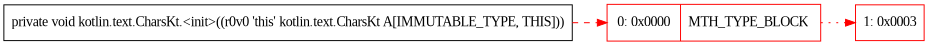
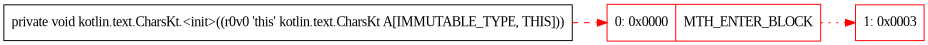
node "0: 0x0000": text "MTH_TYPE_BLOCK" -> "MTH_ENTER_BLOCK"
